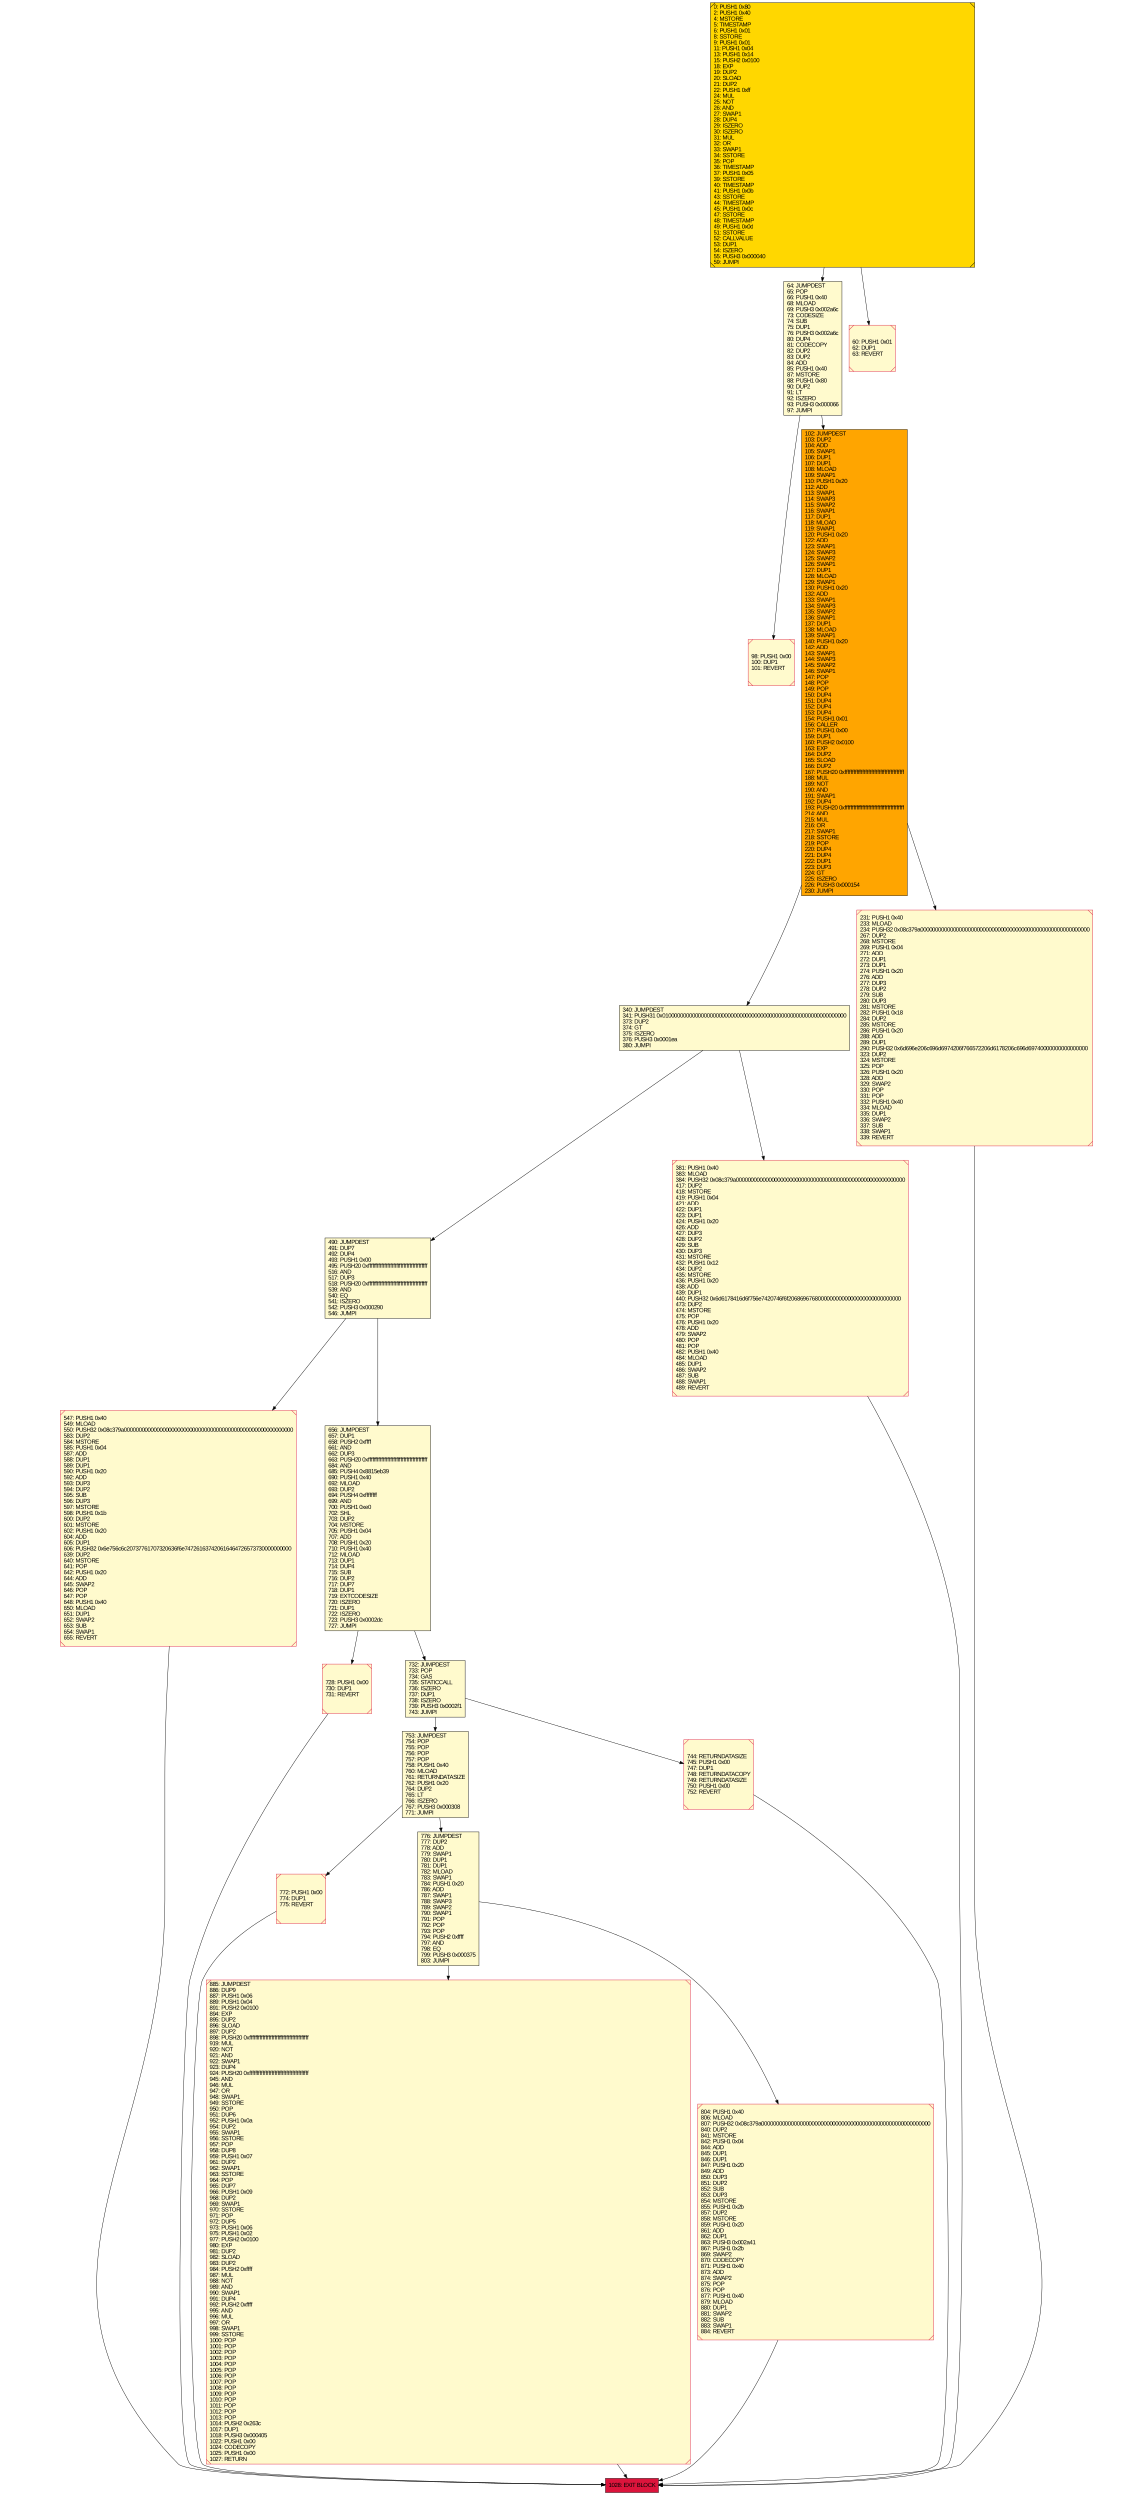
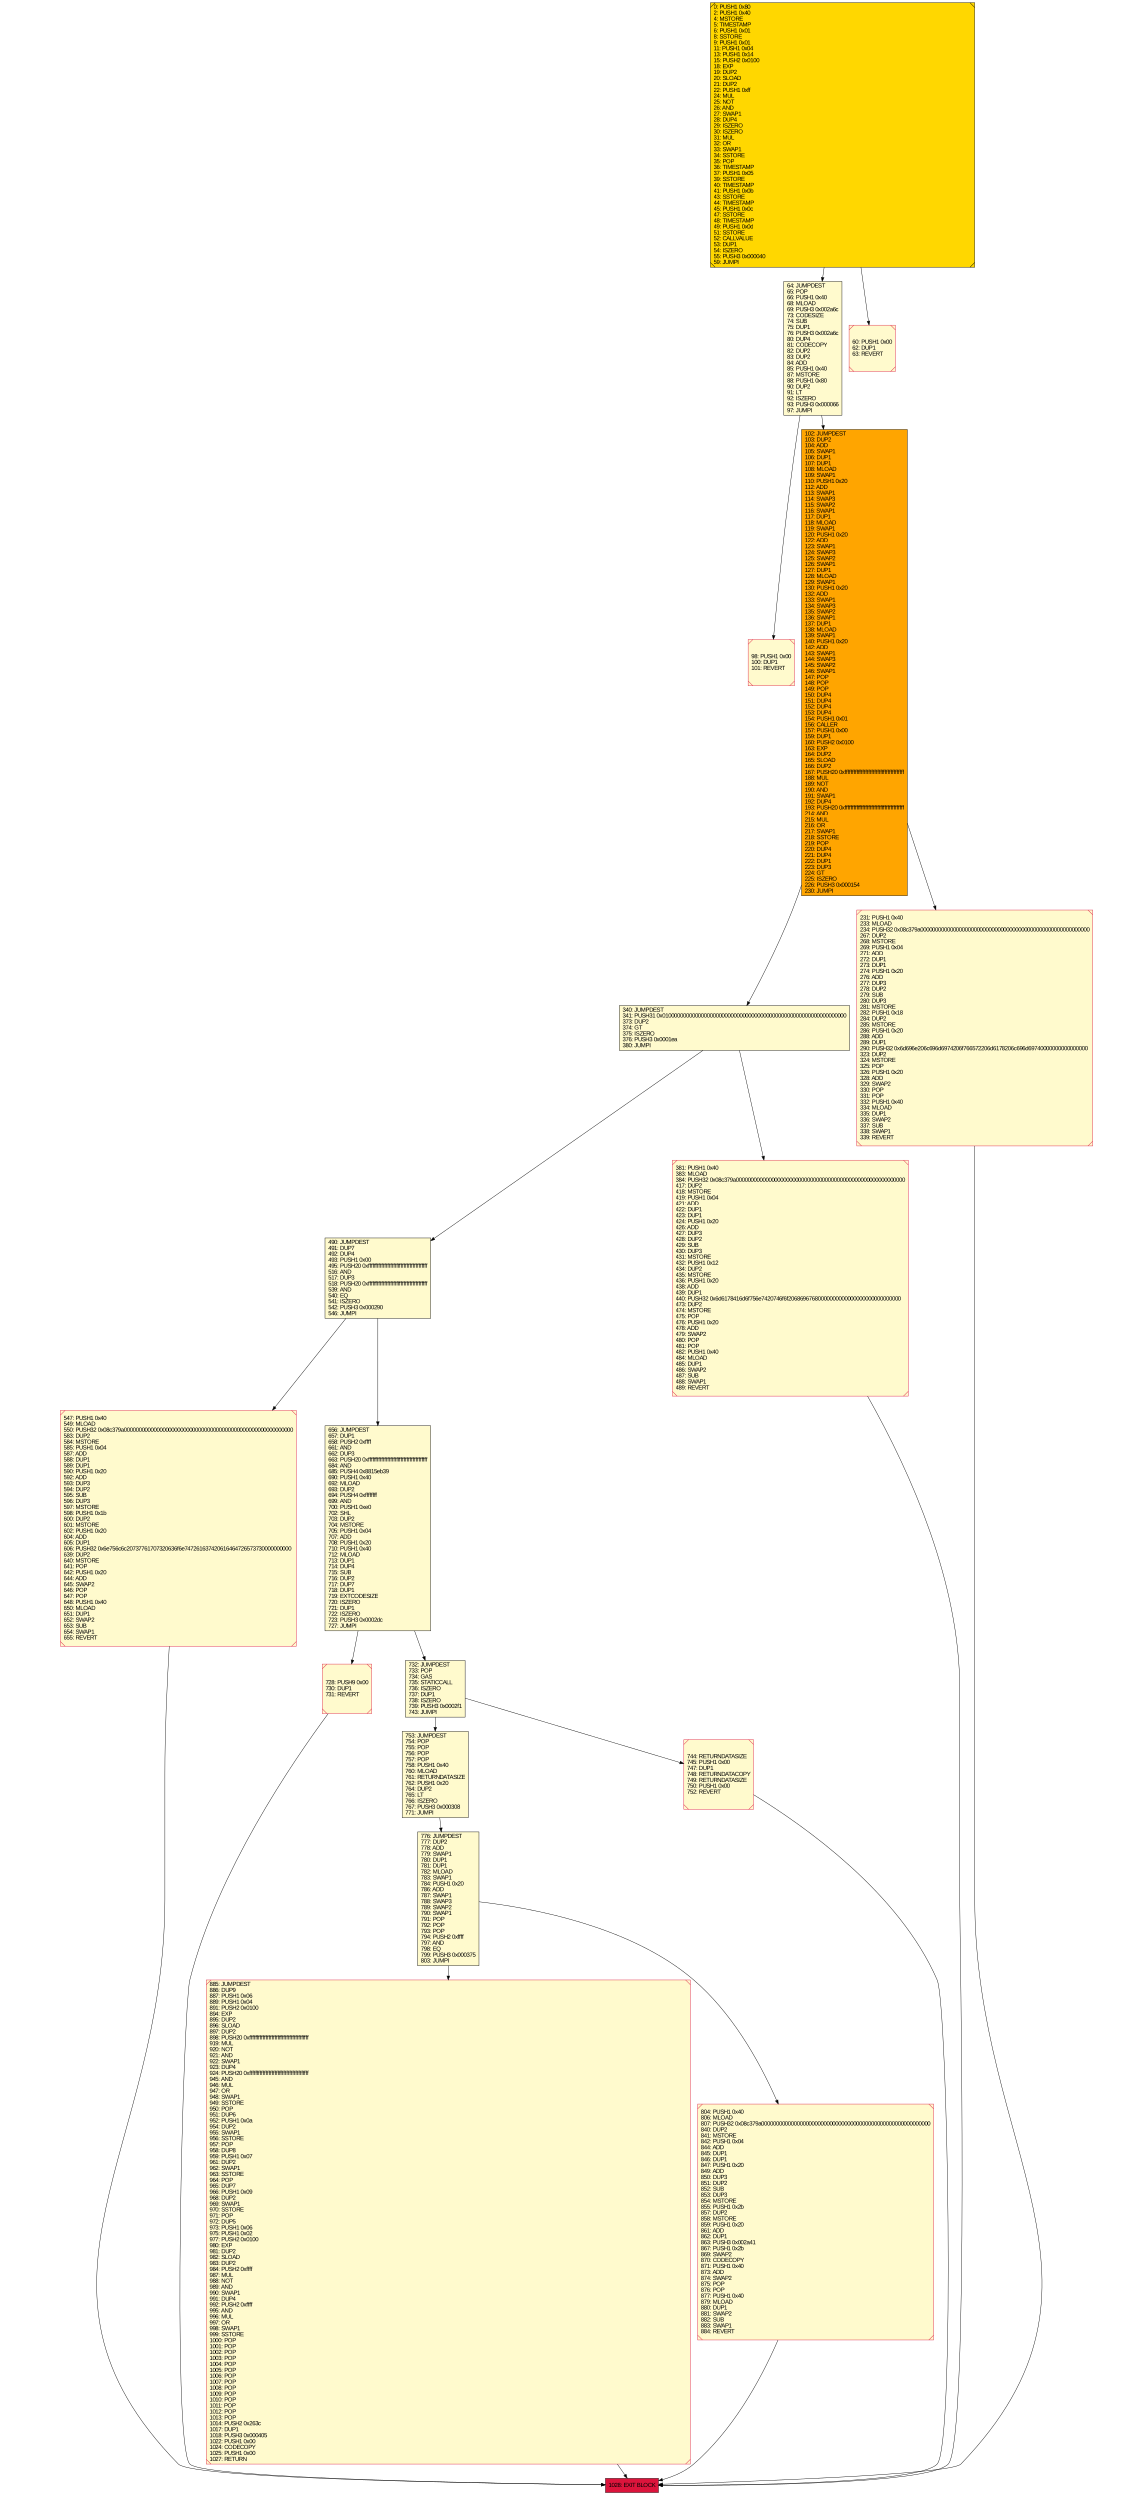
node "60: PUSH1 0x01 62: DUP1 63: REVERT": label "60: PUSH1 0x01 62: DUP1 63: REVERT" -> "60: PUSH1 0x00 62: DUP1 63: REVERT"
node "728: PUSH1 0x00 730: DUP1 731: REVERT": label "728: PUSH1 0x00 730: DUP1 731: REVERT" -> "728: PUSH9 0x00 730: DUP1 731: REVERT"
node "772: PUSH1 0x00 774: DUP1 775: REVERT": removed
